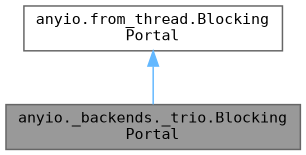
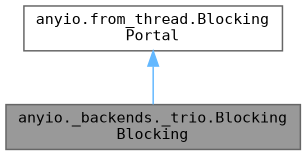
node "anyio._backends._trio.Blocking Portal": label "anyio._backends._trio.Blocking Portal" -> "anyio._backends._trio.Blocking Blocking"
